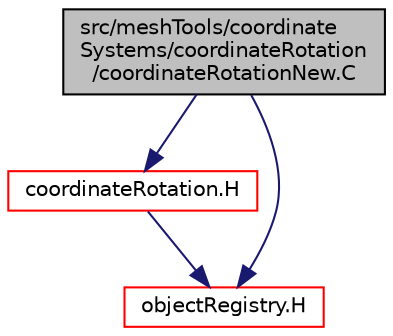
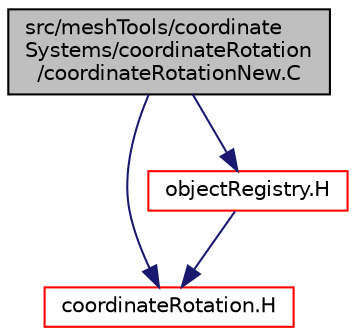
edge "coordinateRotation.H" -> "objectRegistry.H": reversed
